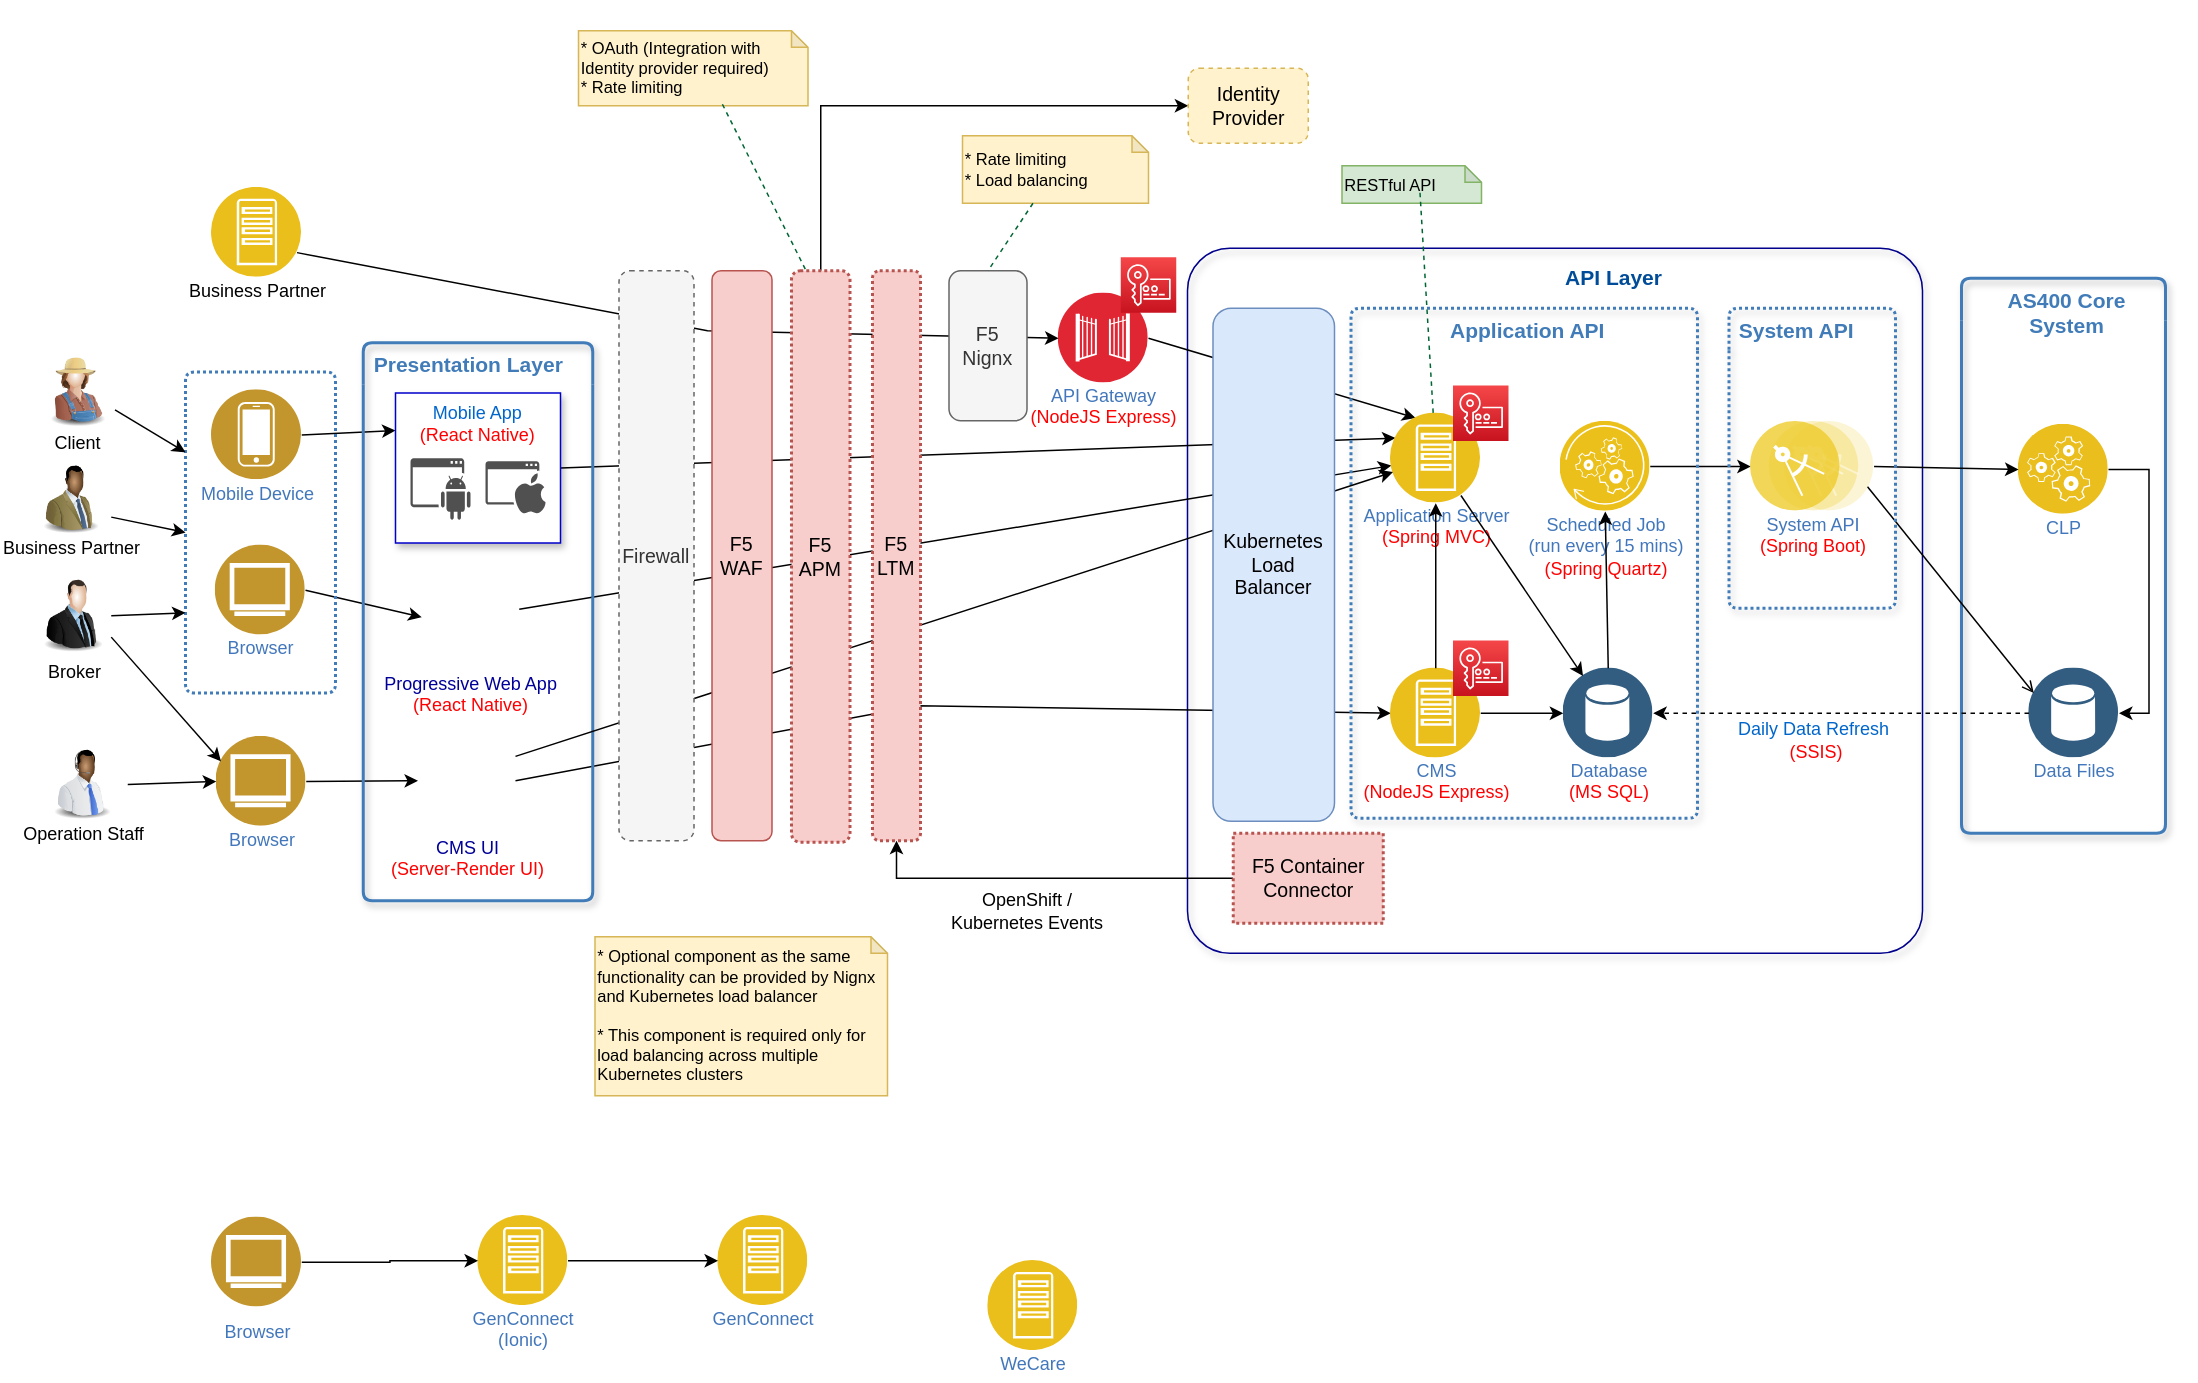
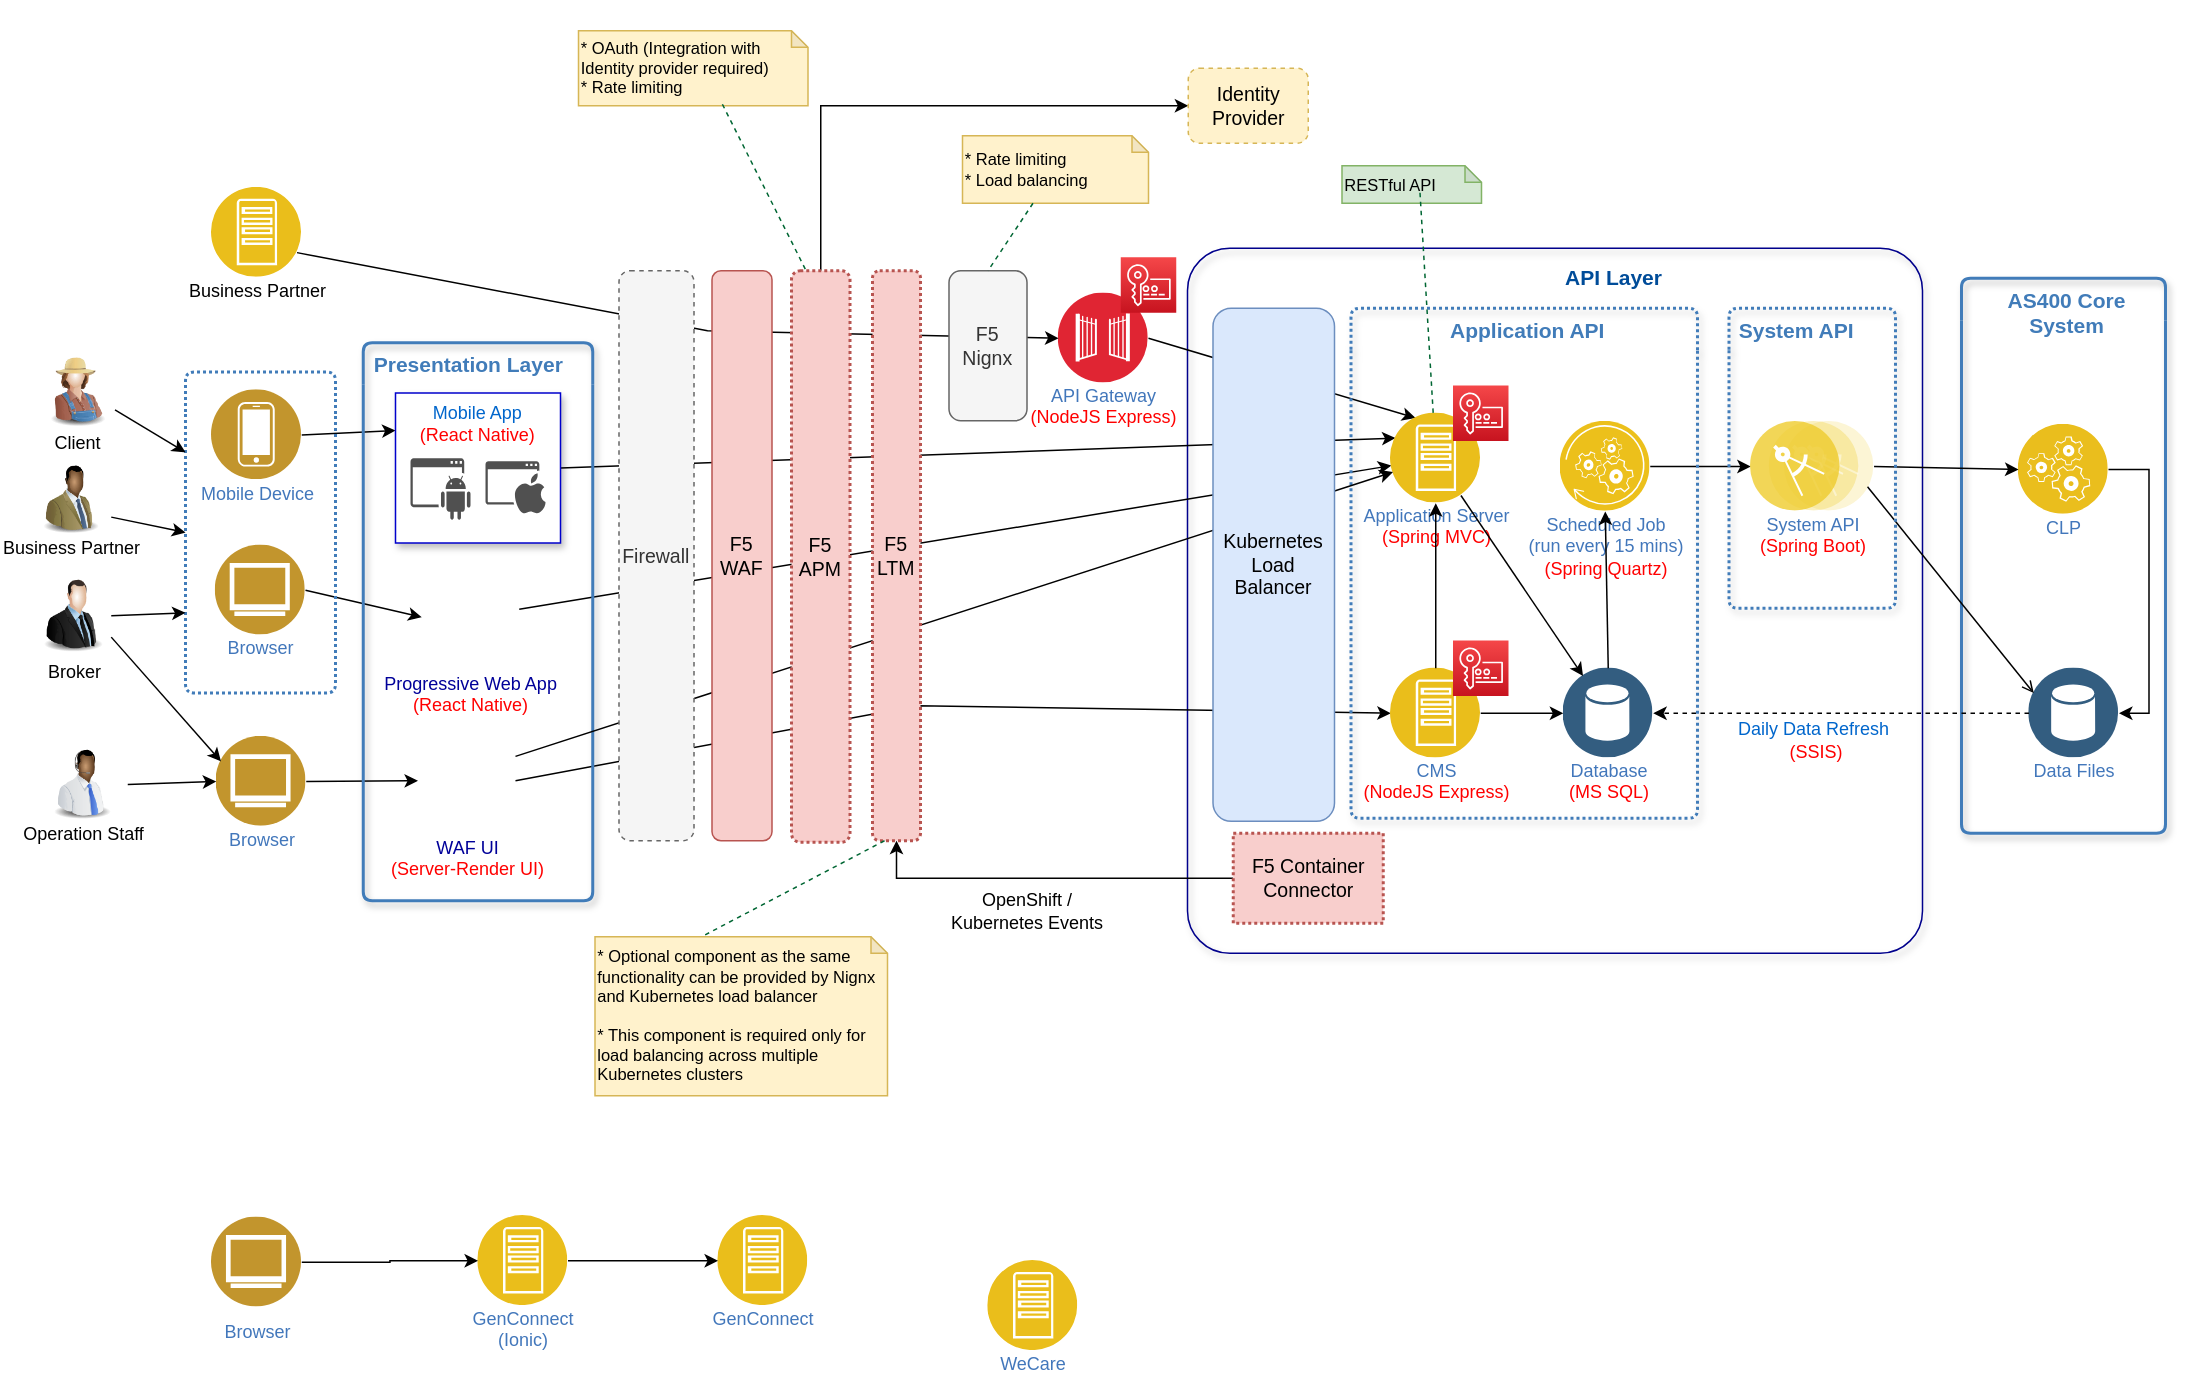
node "CMS UI (Server-Render UI)": label "CMS UI (Server-Render UI)" -> "WAF UI (Server-Render UI)"
edge "F5 LTM" -- "* Optional component as the same functionality can be provided by Nignx and Kubernetes load balancer * This component is required only for load balancing across multiple Kubernetes clusters": added
